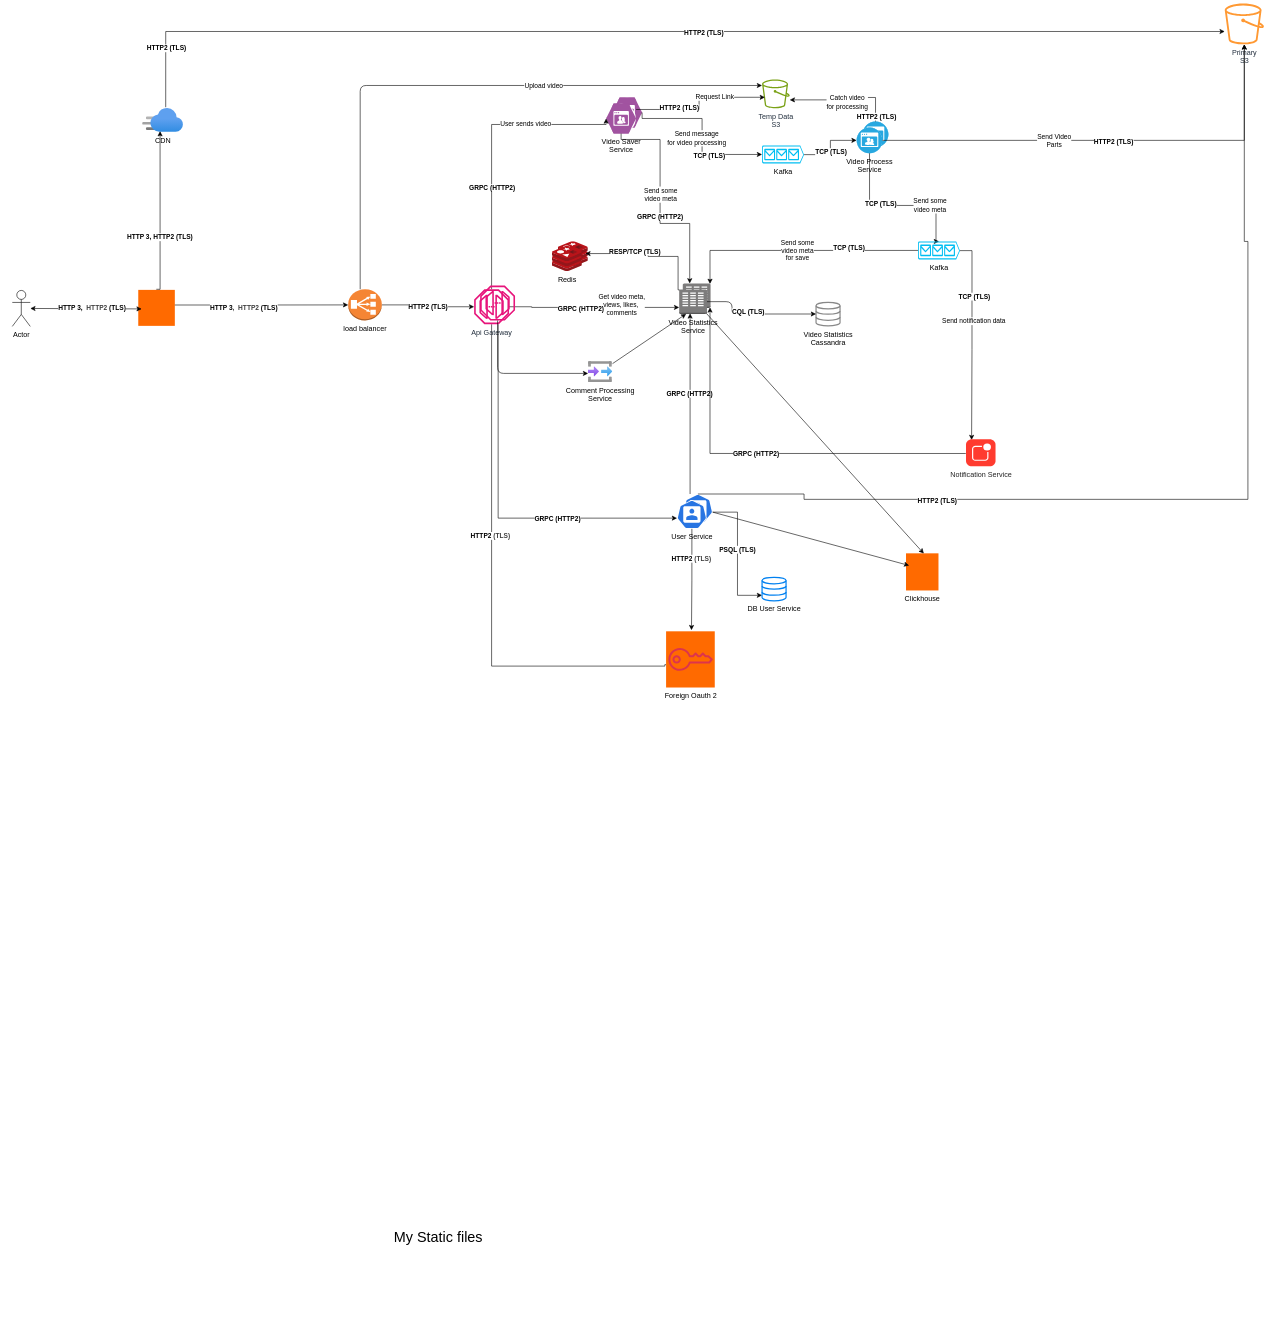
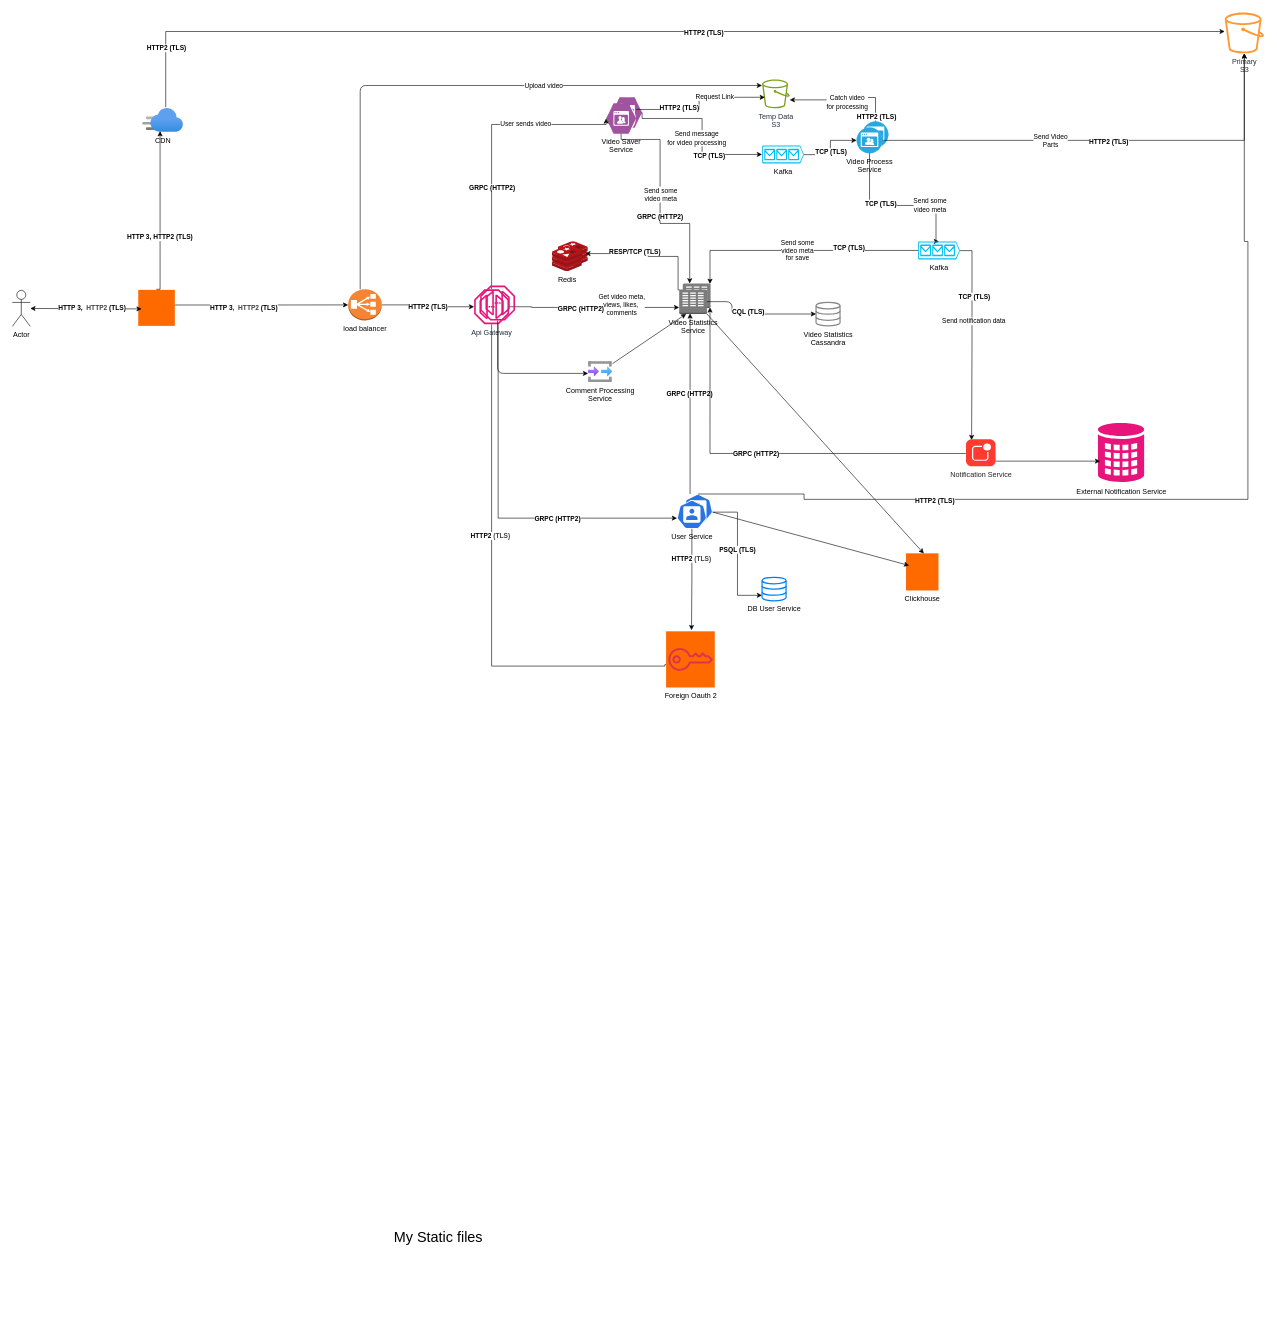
node "Primary S3": moved (1245, 24) -> (1245, 33)
node "External Notification Service": added
edge "Notification Service" -> "External Notification Service": added
